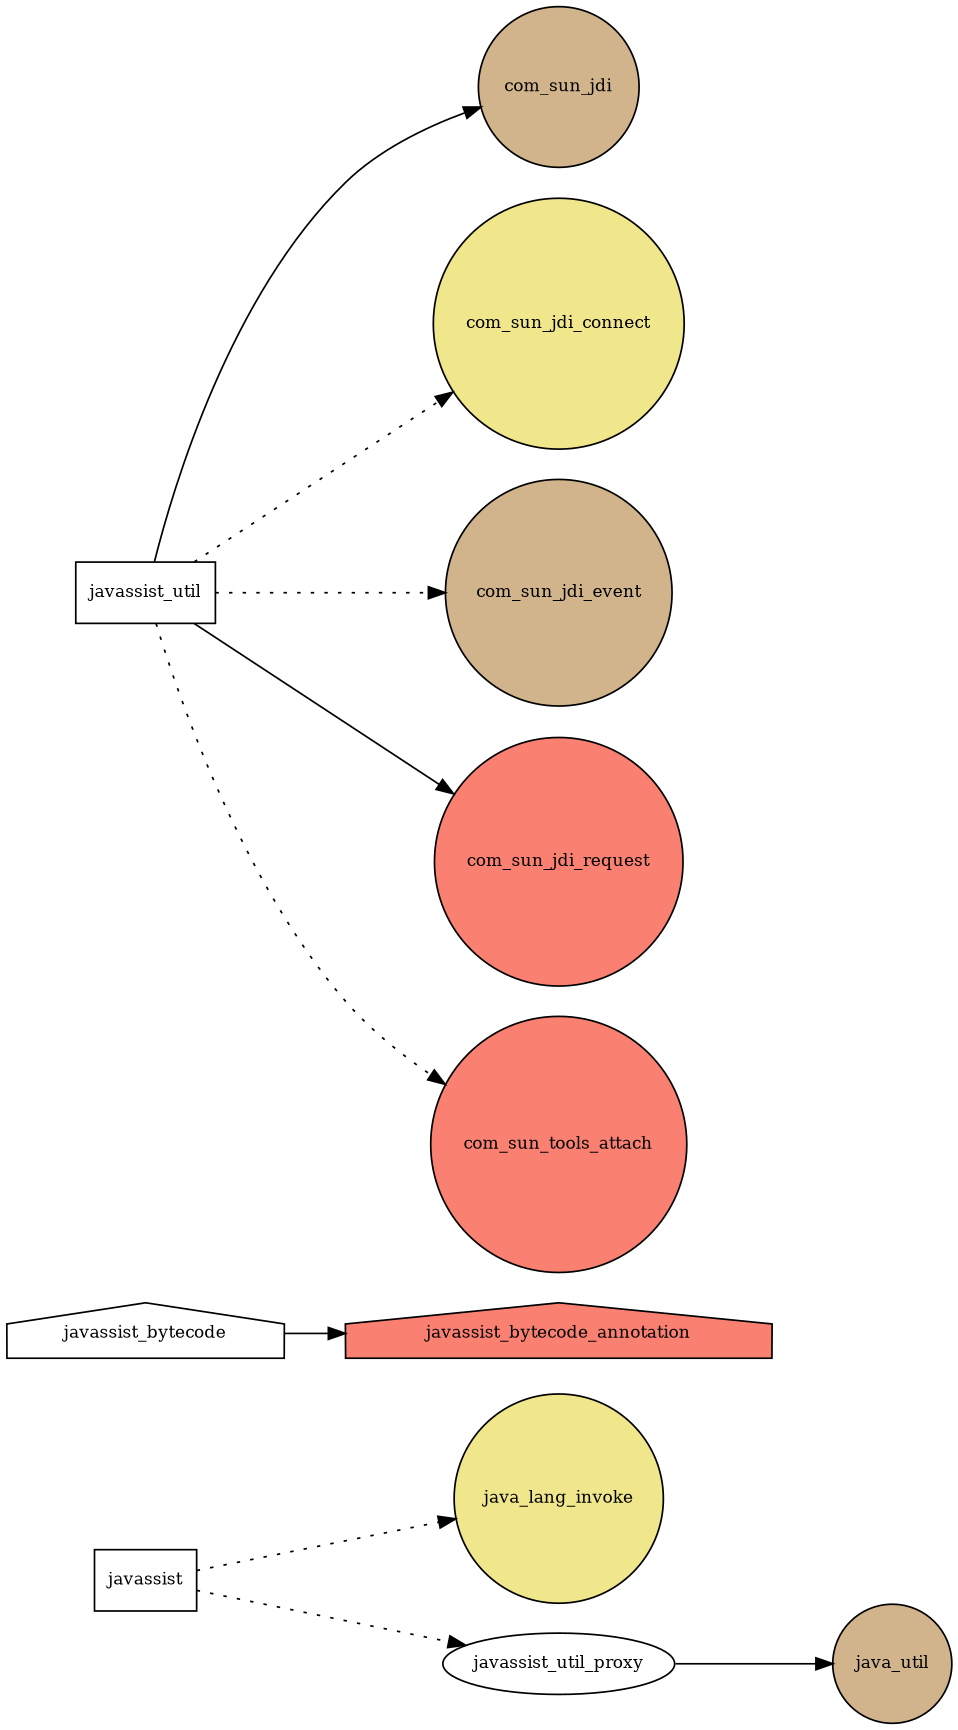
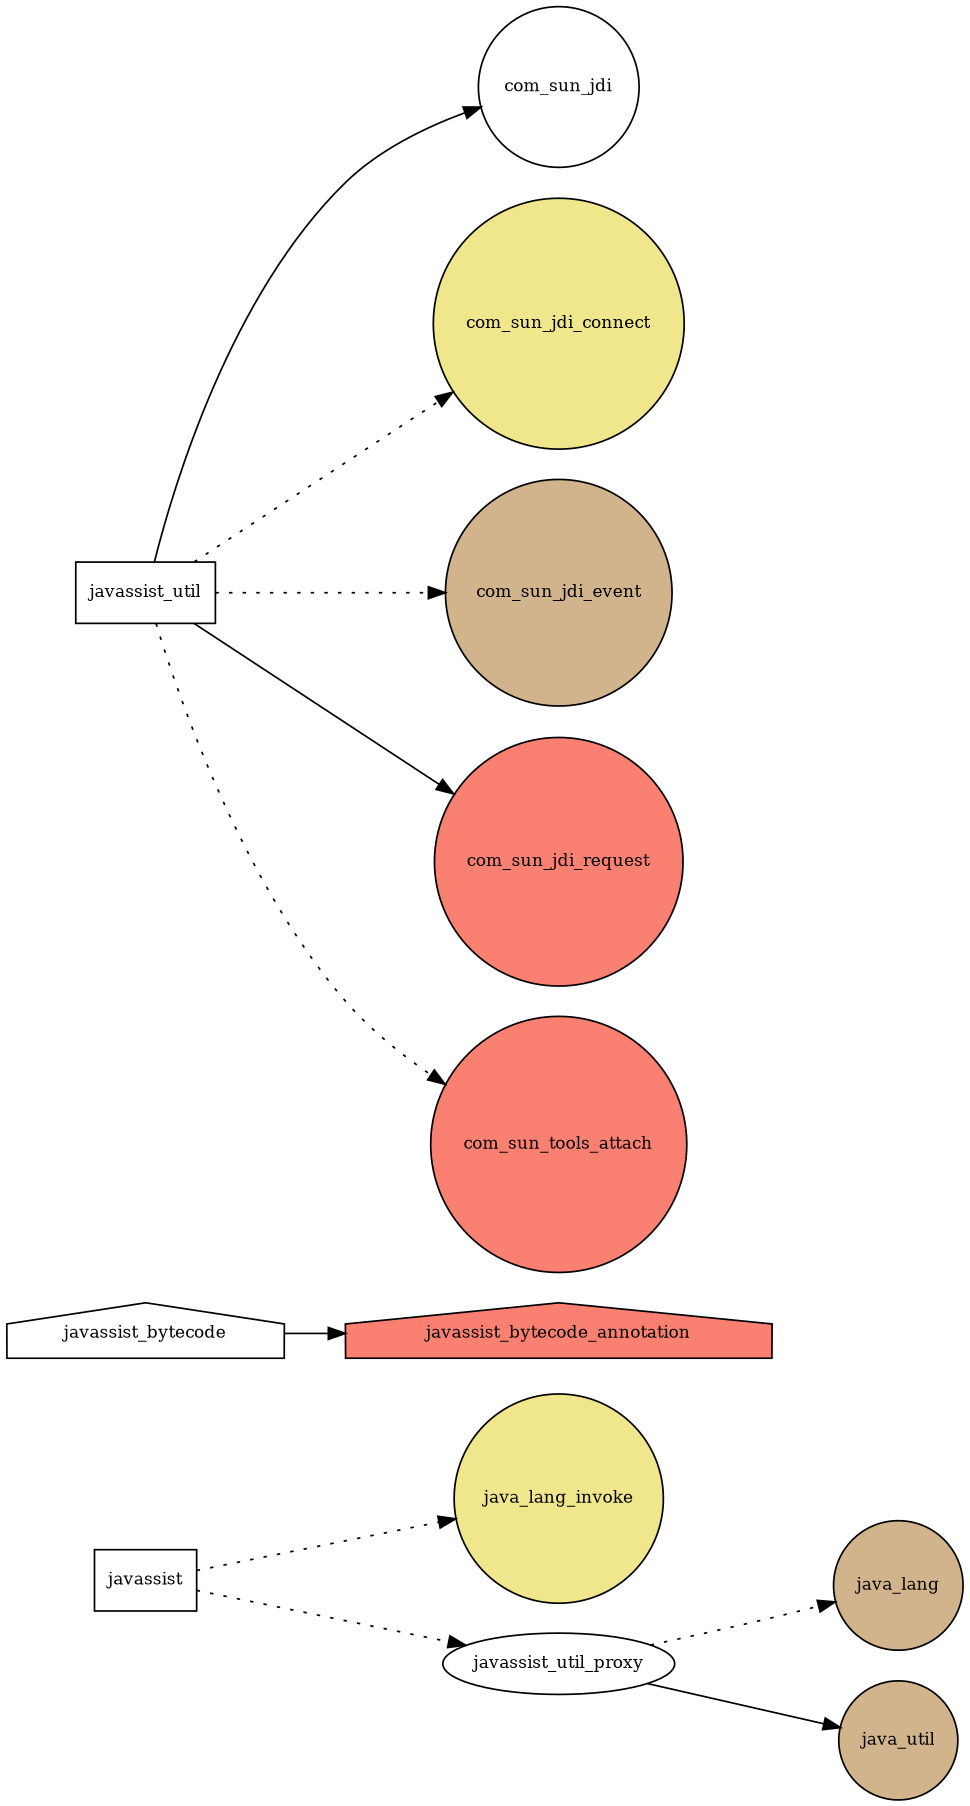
node "com_sun_jdi": fillcolor tan -> white
node "java_lang": added
